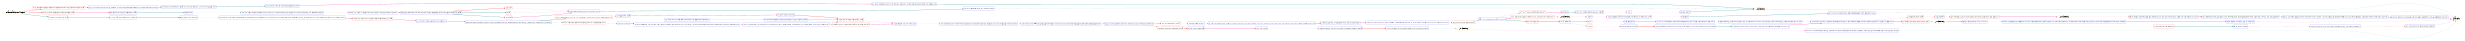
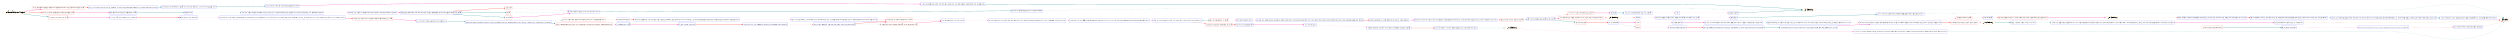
edge "어, 맞아. 걔는 좀 그래야 돼." -> "그런데 걔는 왜 그렇게 너를 싫어하는 거야?": now "어, 맞아. 걔는 좀 그래야 돼." -> "나는 아직도 걔가 이 도시를 불타게 내버려두라고 한 말을 용서하지 못하겠어."
